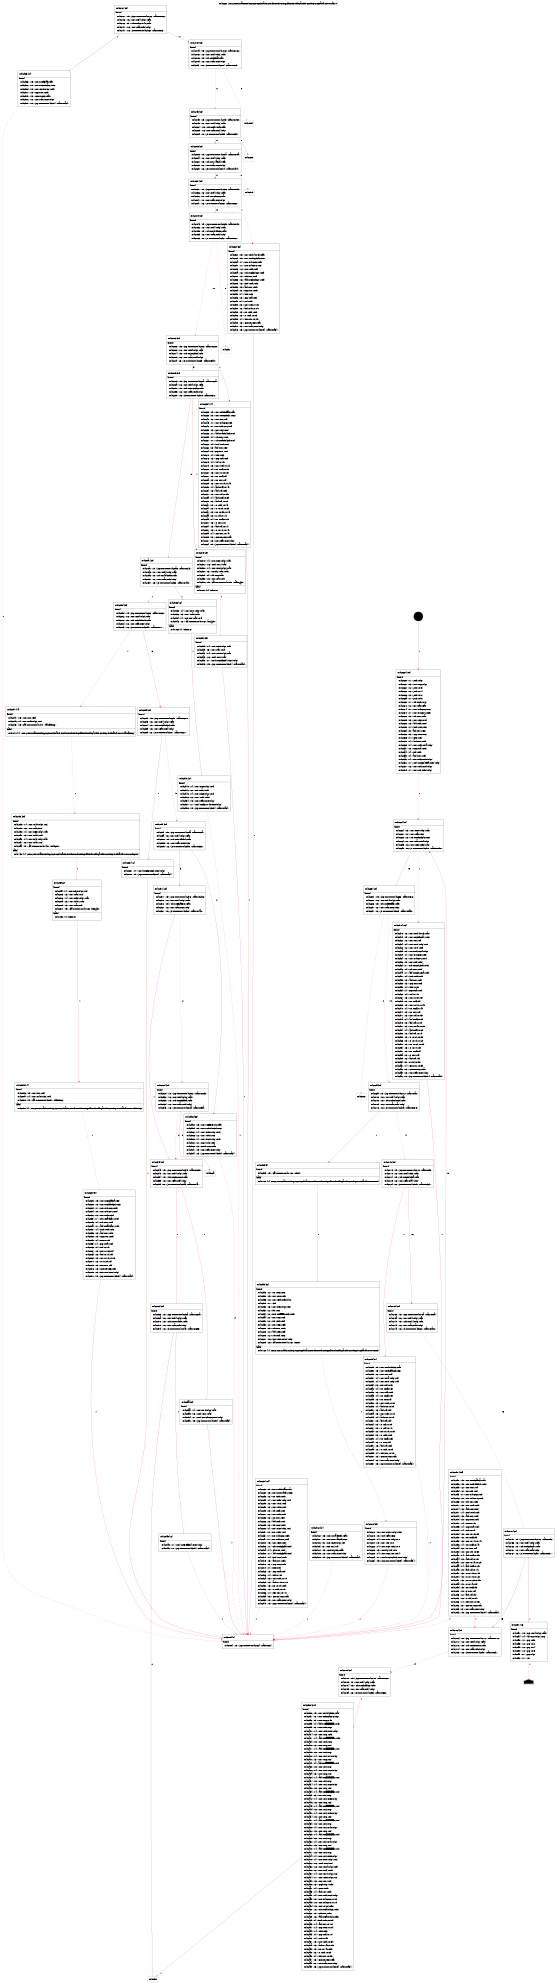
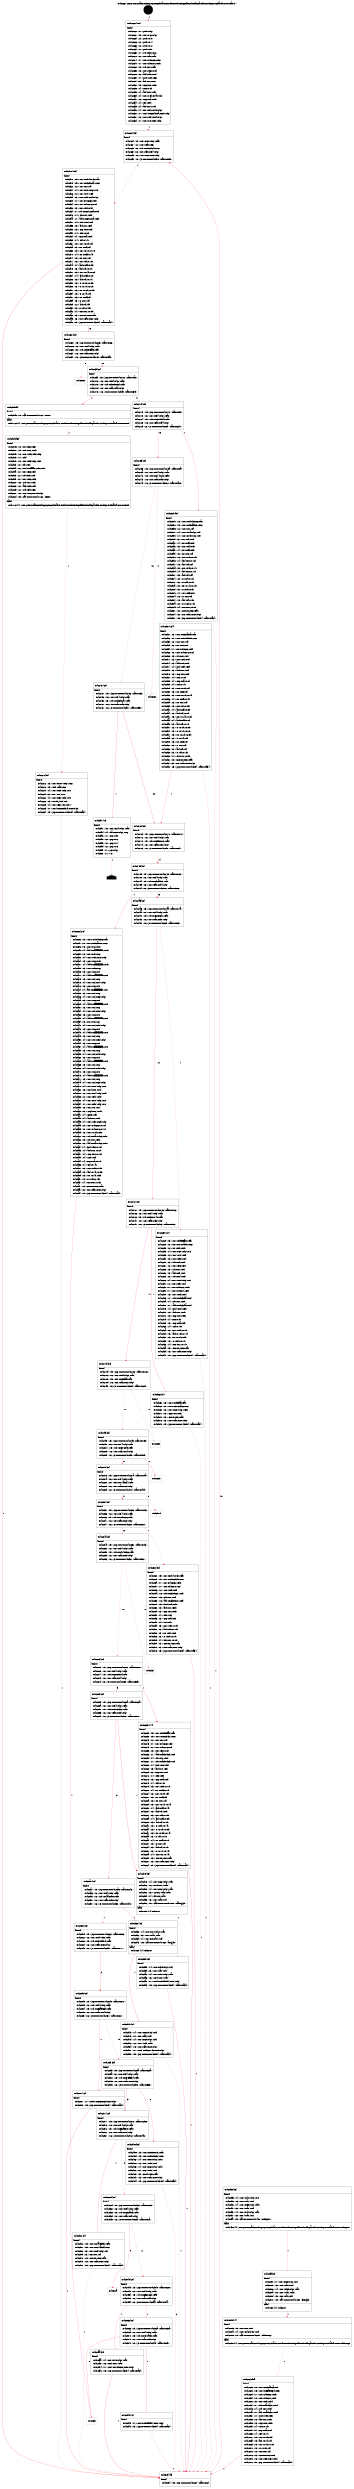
node "0x403082": added
node "0x402dd7 [14]": removed
edge "0x4026c4 [29]" -> "0x4026e1 [28]": now "0x402f18 [153]" -> "0x4026e1 [28]"
node "0x4027a5 [28]": added
edge "0x402911 [28]" -> "0x402949 [28]": now "0x402911 [28]" -> "0x402b02 [27]"
